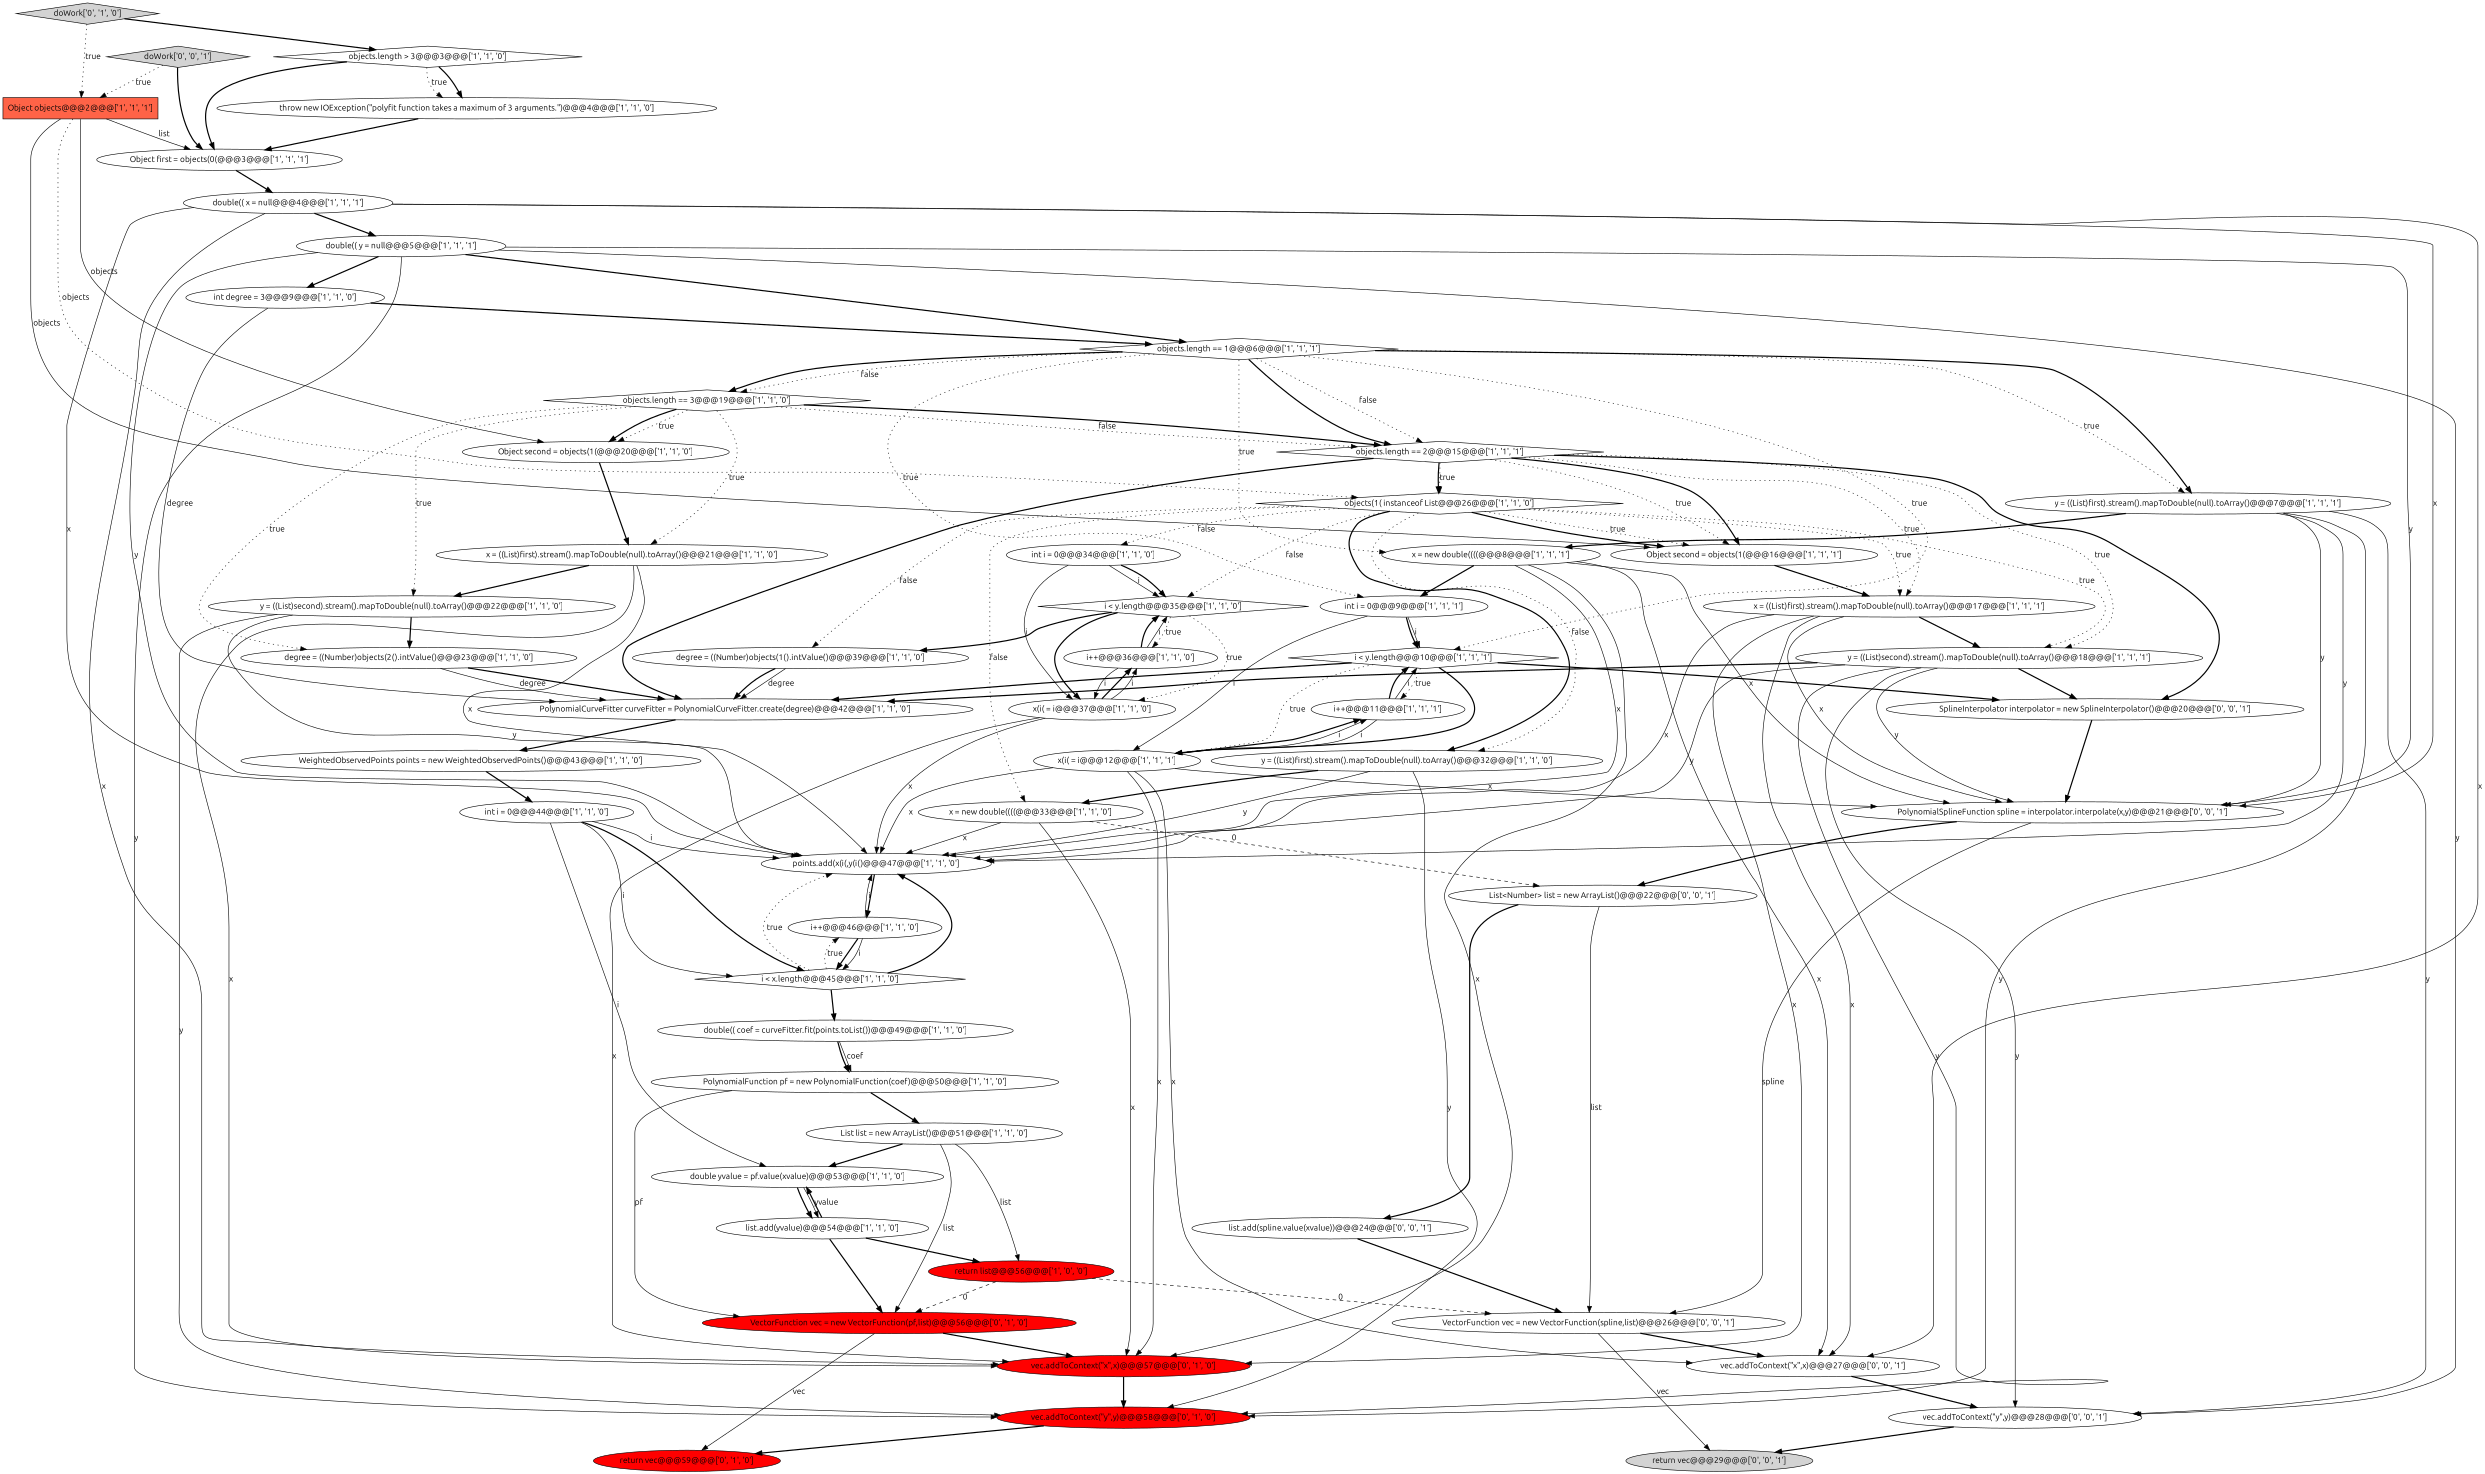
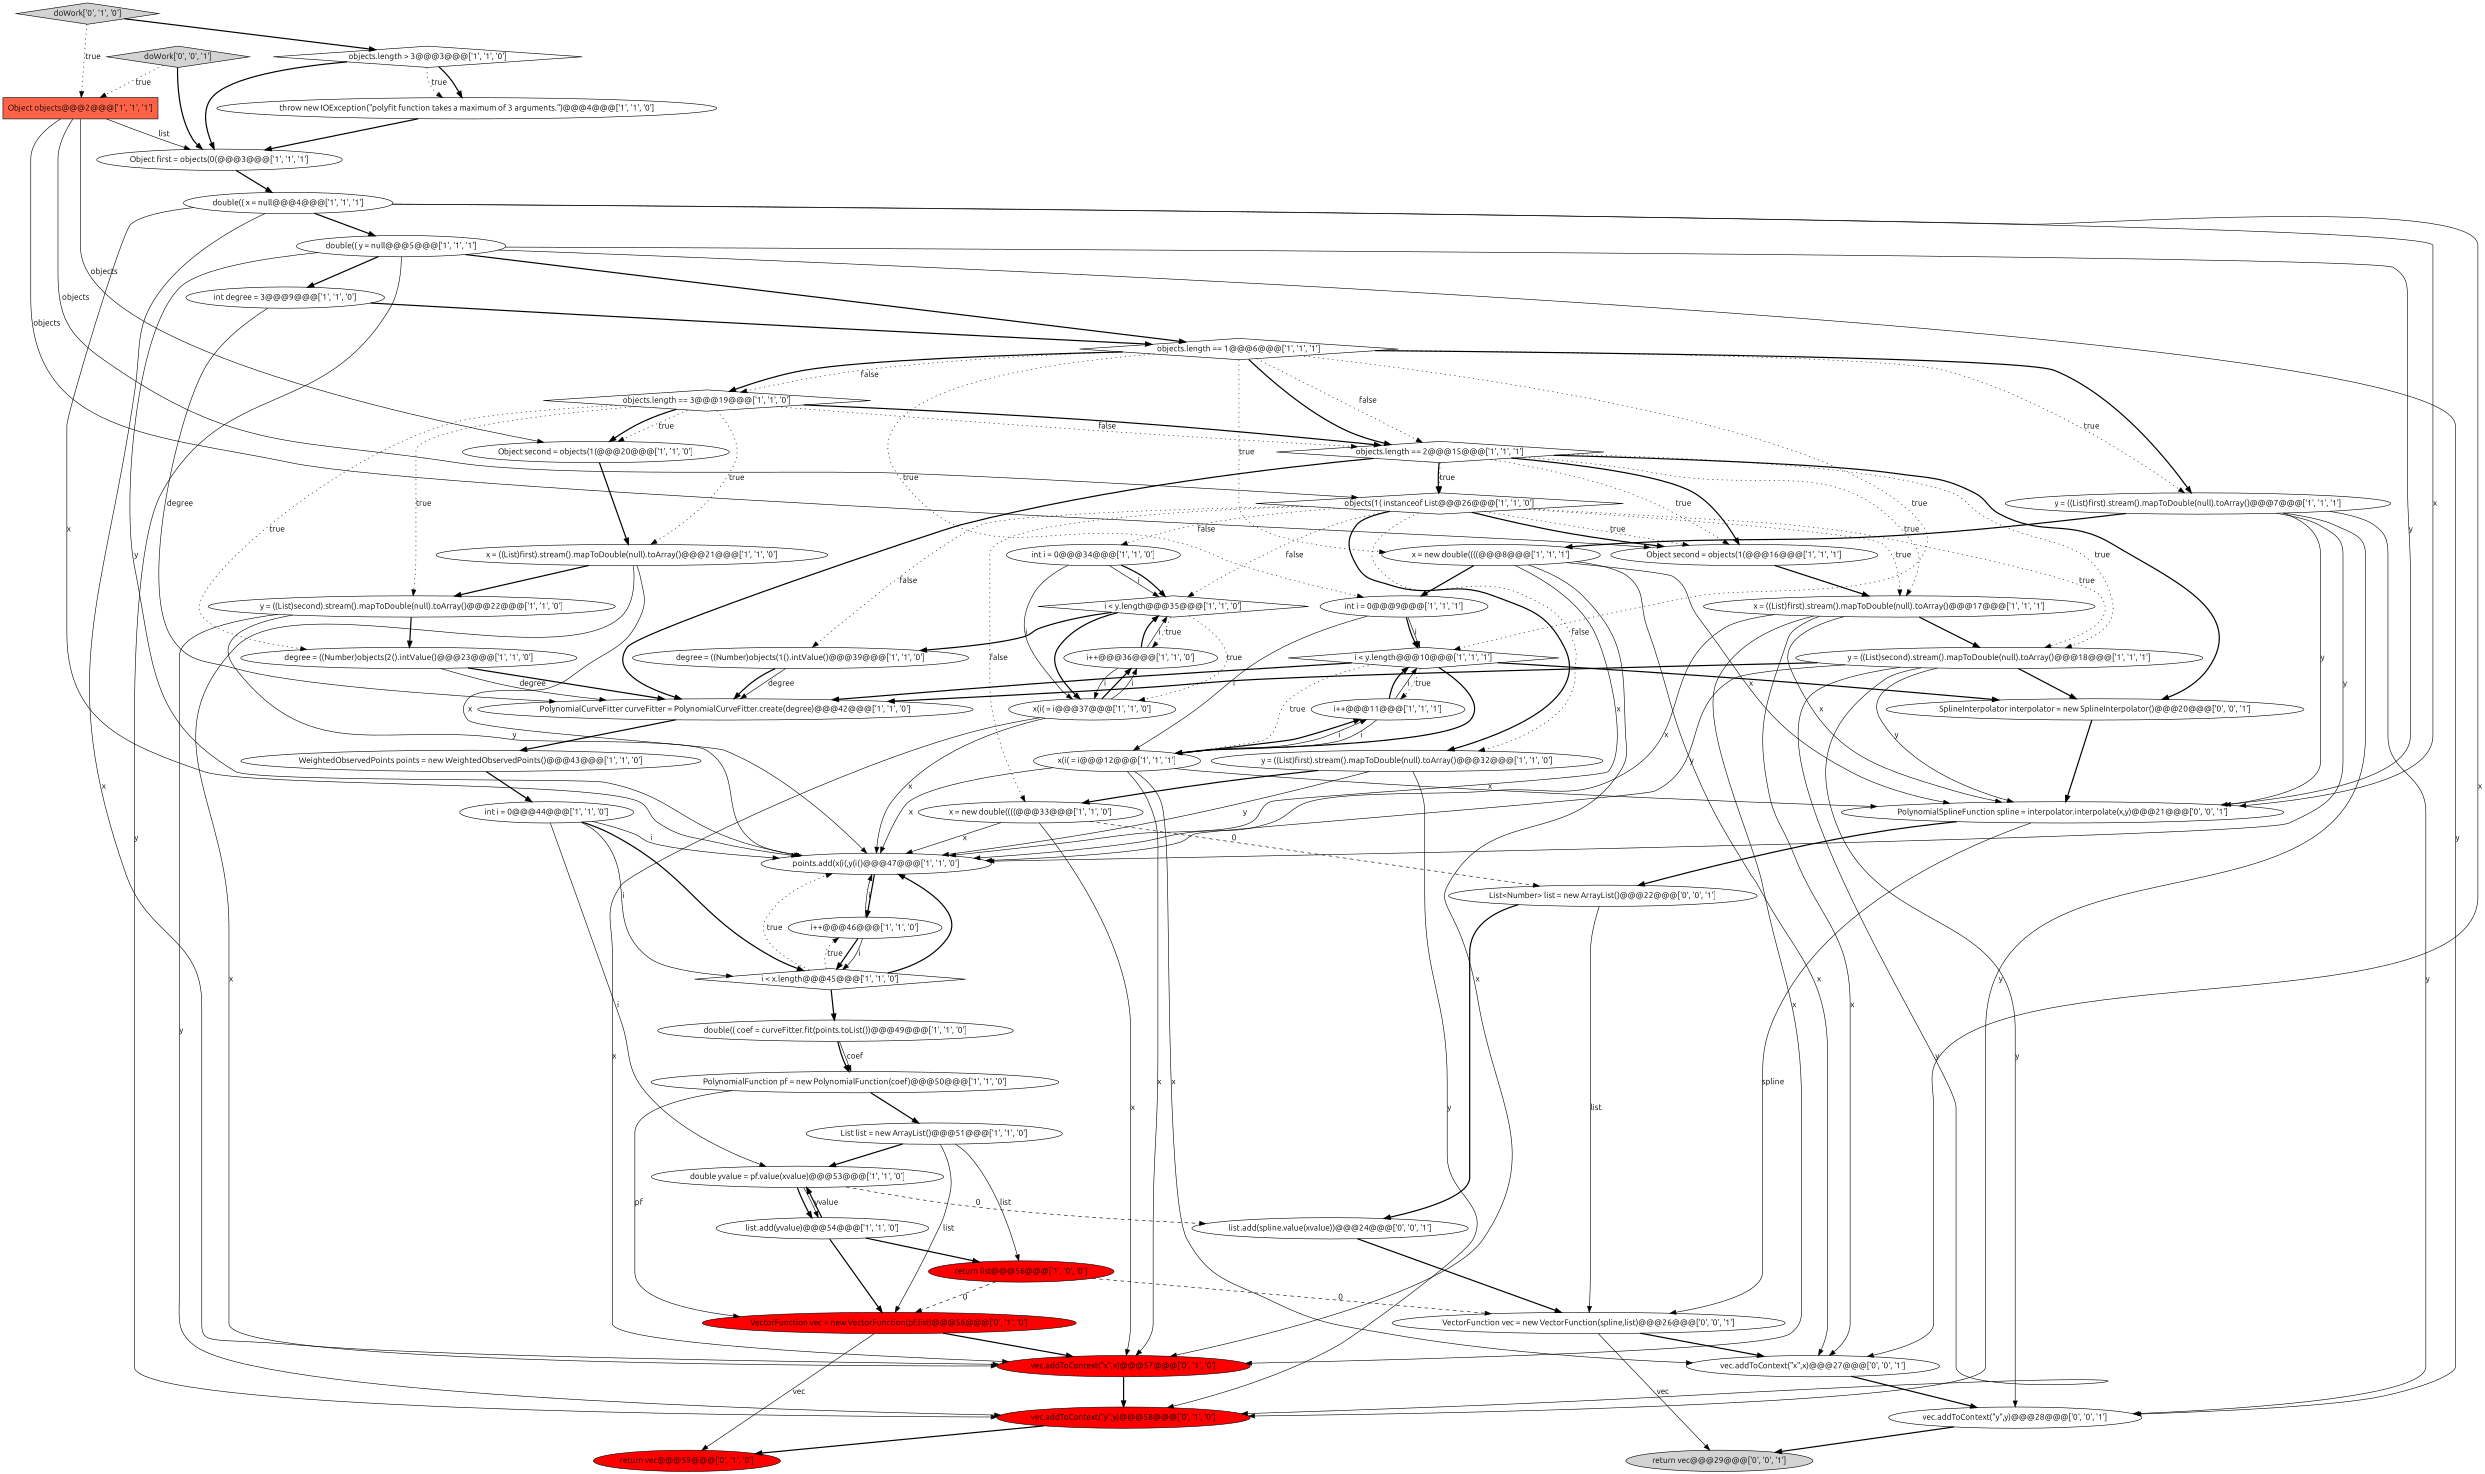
edge "Object objects@@@2@@@['1', '1', '1']" -> "objects(1( instanceof List@@@26@@@['1', '1', '0']": style dotted -> solid
edge "double yvalue = pf.value(xvalue)@@@53@@@['1', '1', '0']" -> "list.add(spline.value(xvalue))@@@24@@@['0', '0', '1']": added, label "0"
